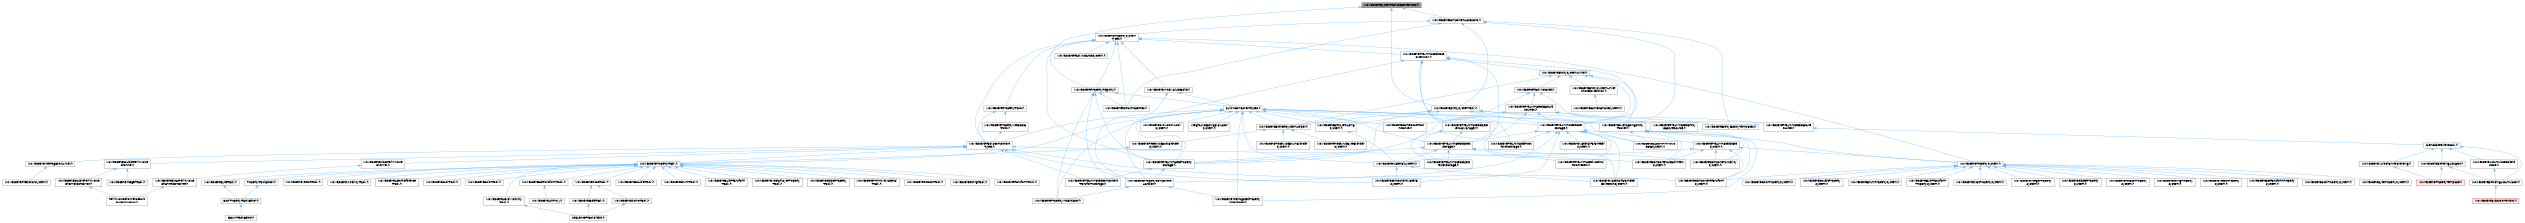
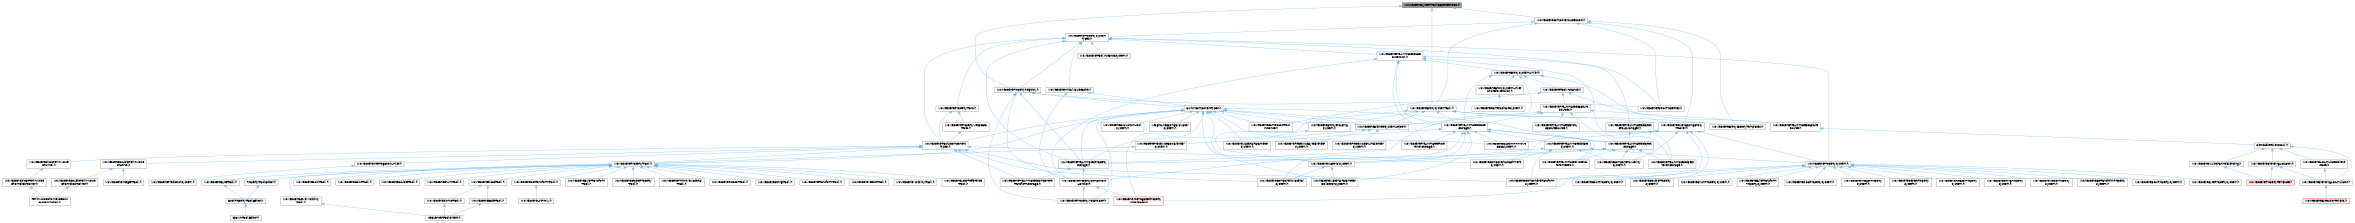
edge "MovieSceneOverlappingEntity Tracker.h" -> "BuiltInComponentTypes.h": now "MovieSceneMaterialParameter System.h" -> "BuiltInComponentTypes.h"
node "MovieSceneMediaPlayerProperty Track.h": removed
node "MovieSceneInterrogatedProperty Instantiator.h": color grey40 -> red
